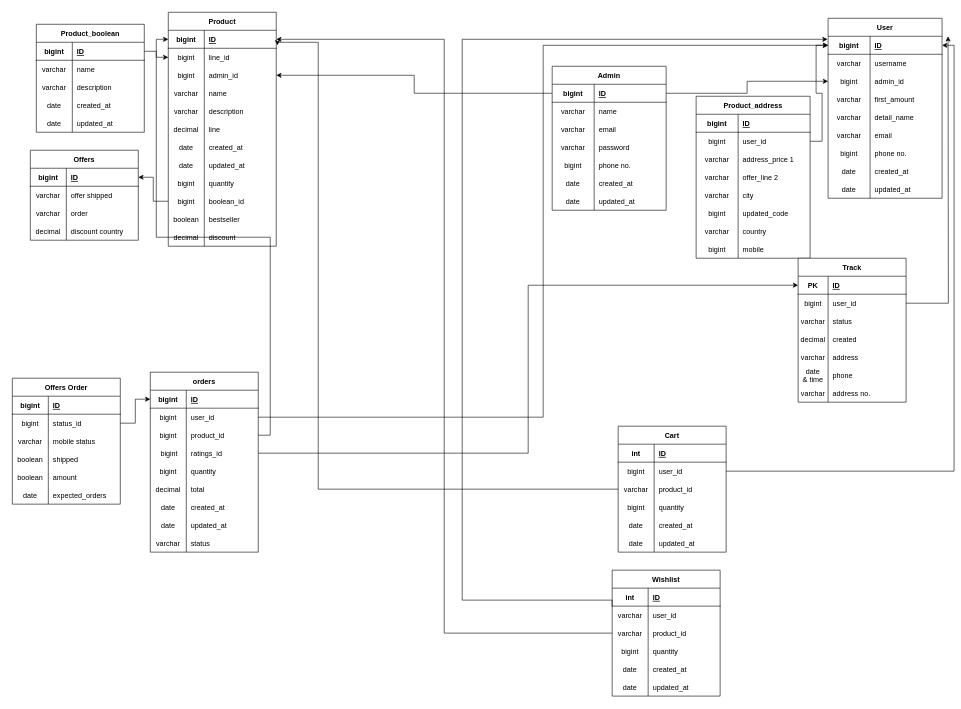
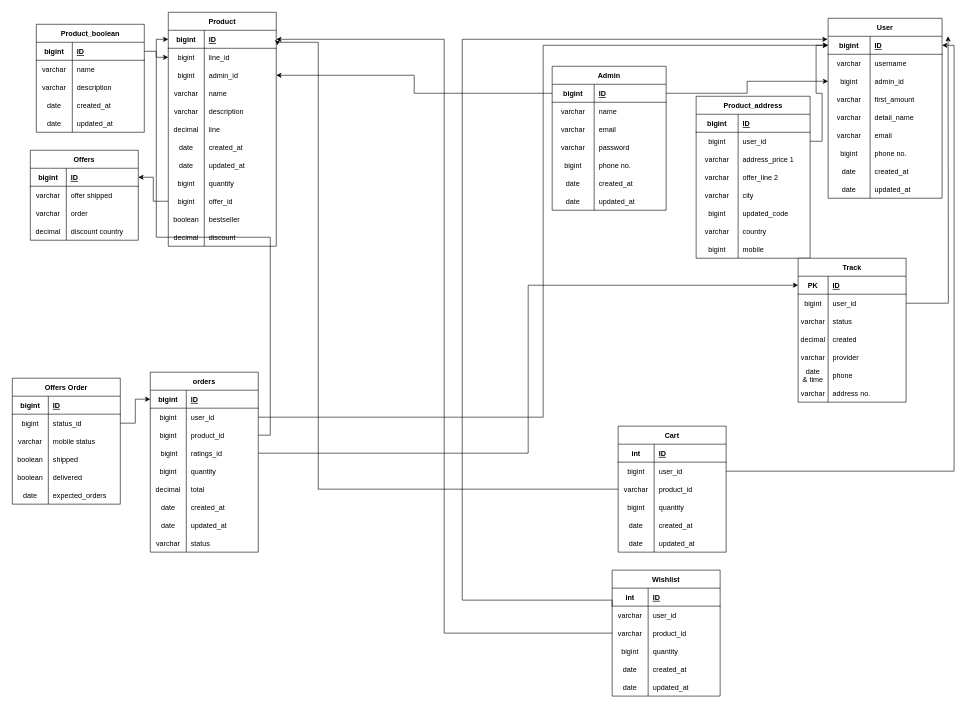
node "boolean_id": label "boolean_id" -> "offer_id"
node "address": label "address" -> "provider"
node "amount": label "amount" -> "delivered"
